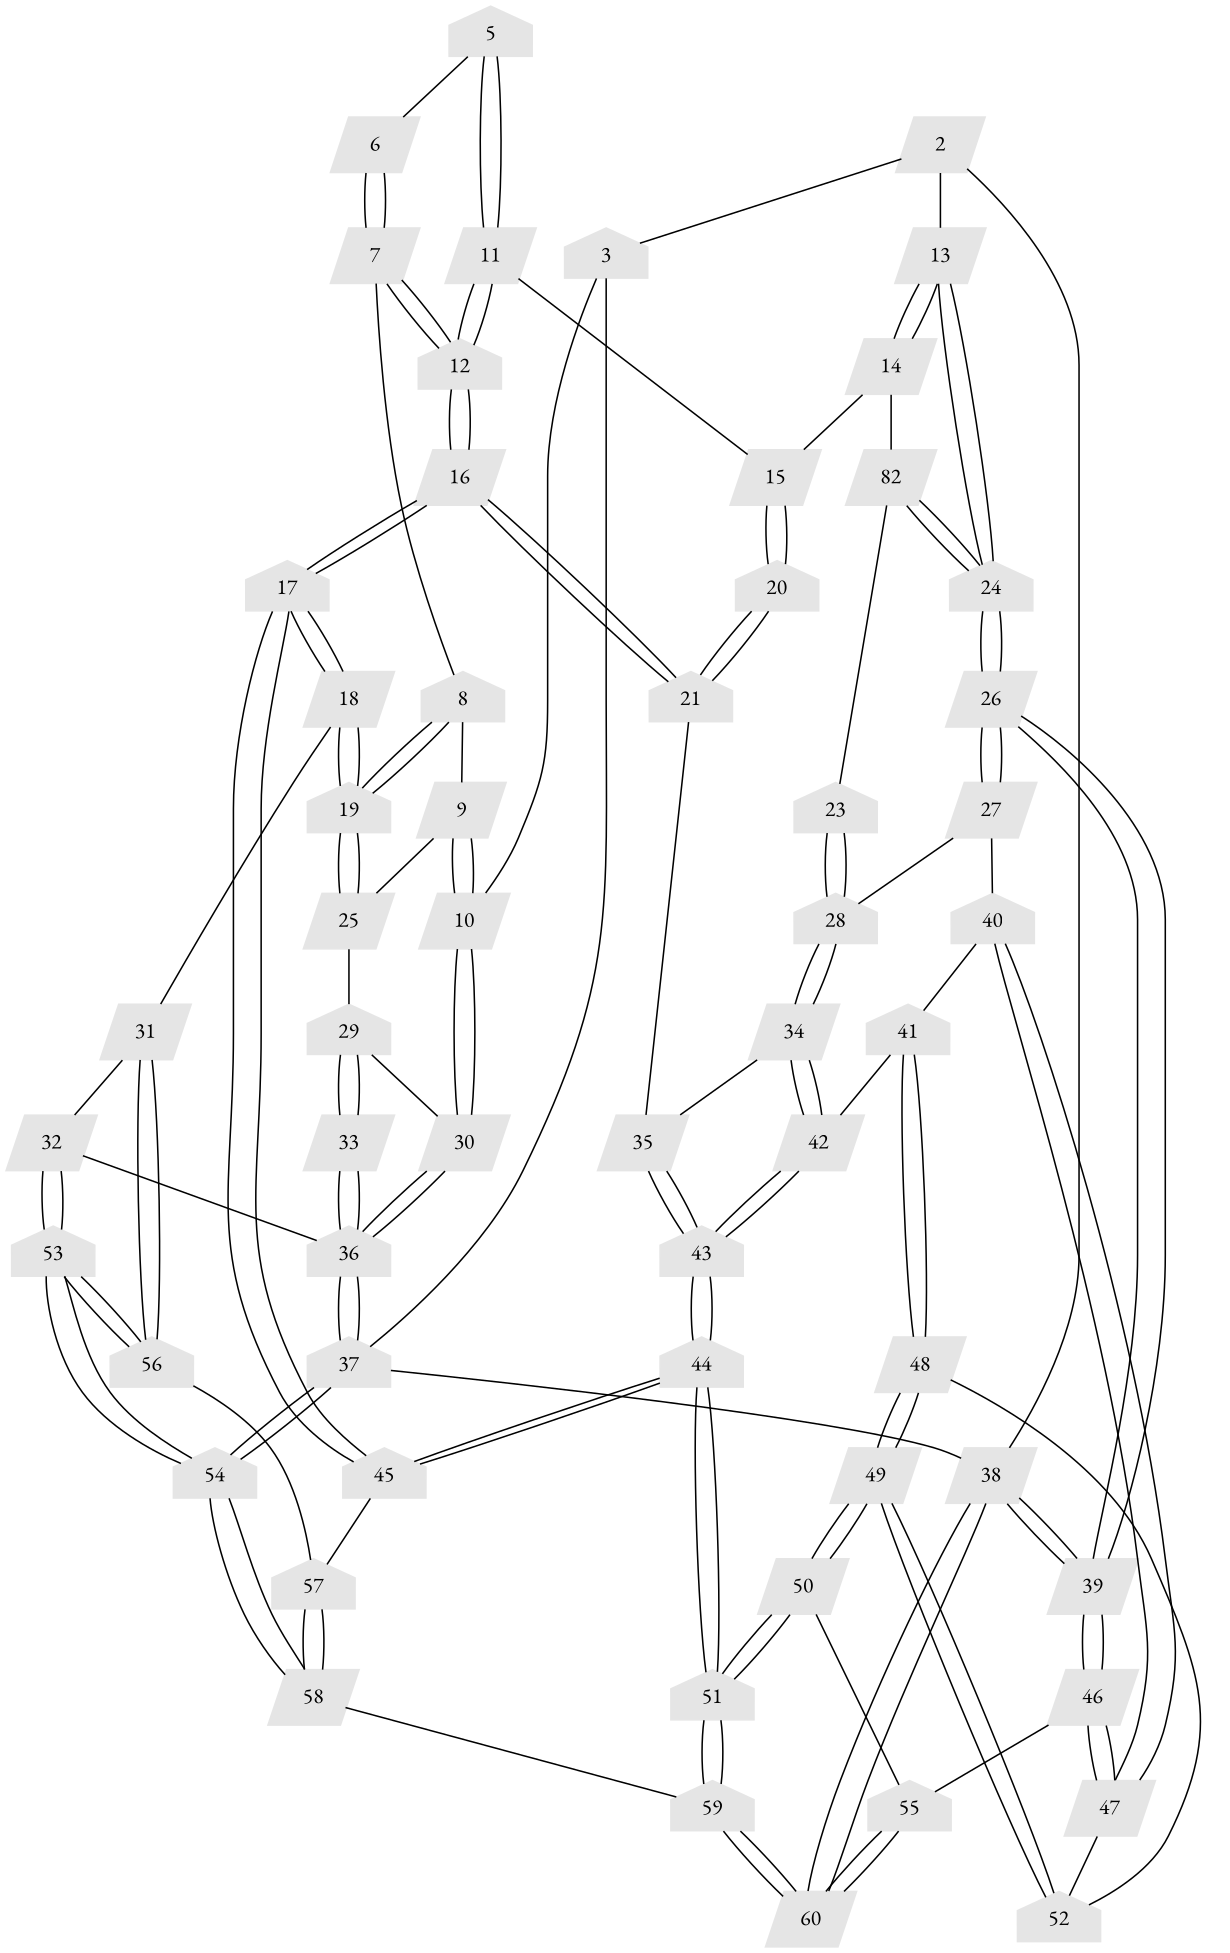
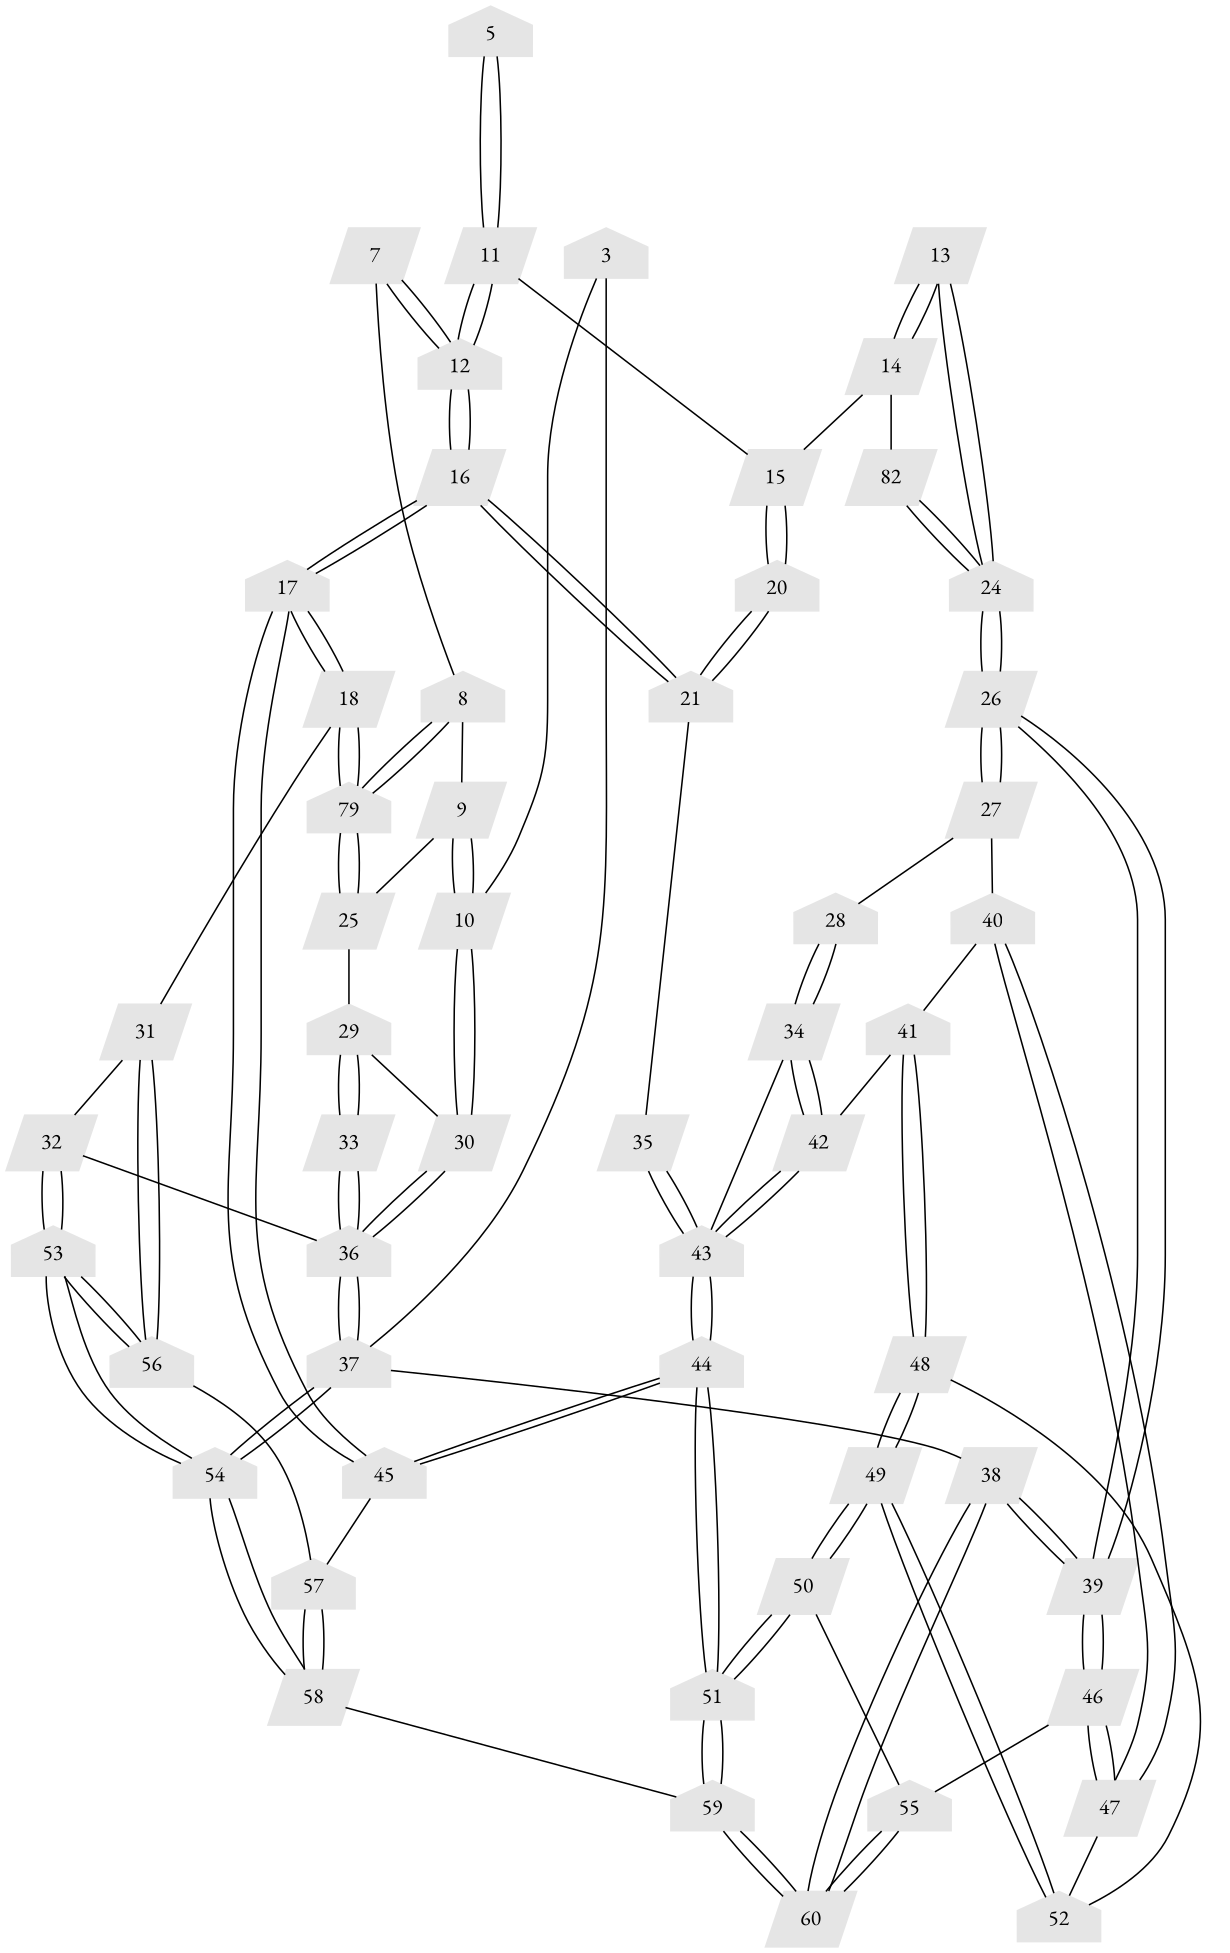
node "6": removed
node "2": removed
node "19": label "19" -> "79"
node "23": removed
edge "34" -- "35": now "34" -- "43"
